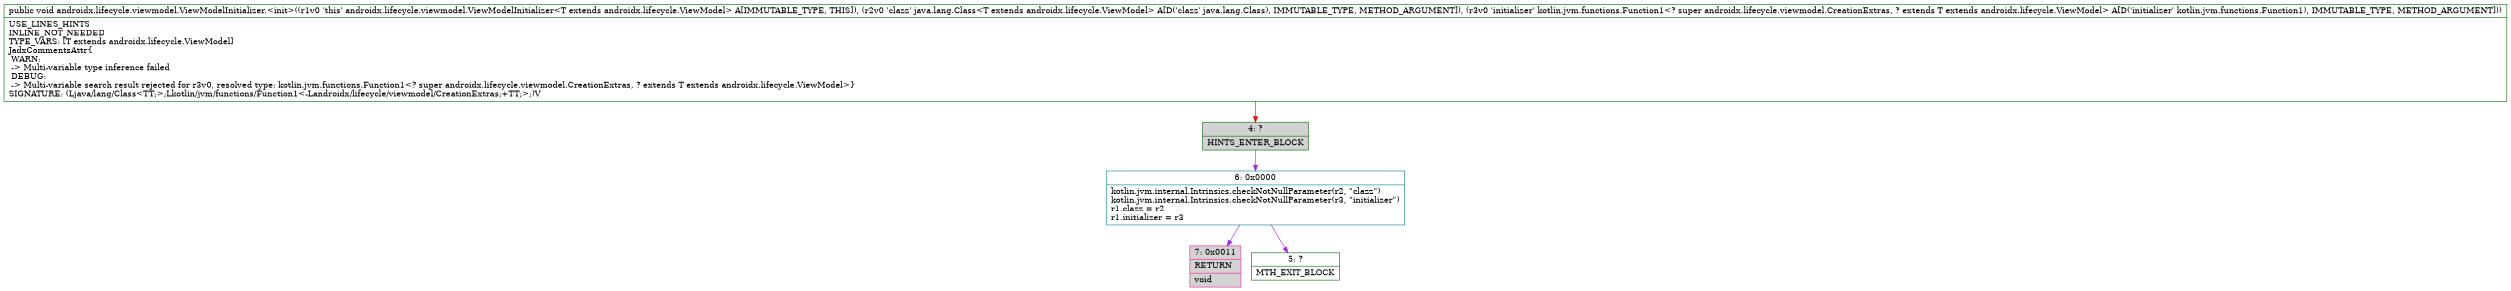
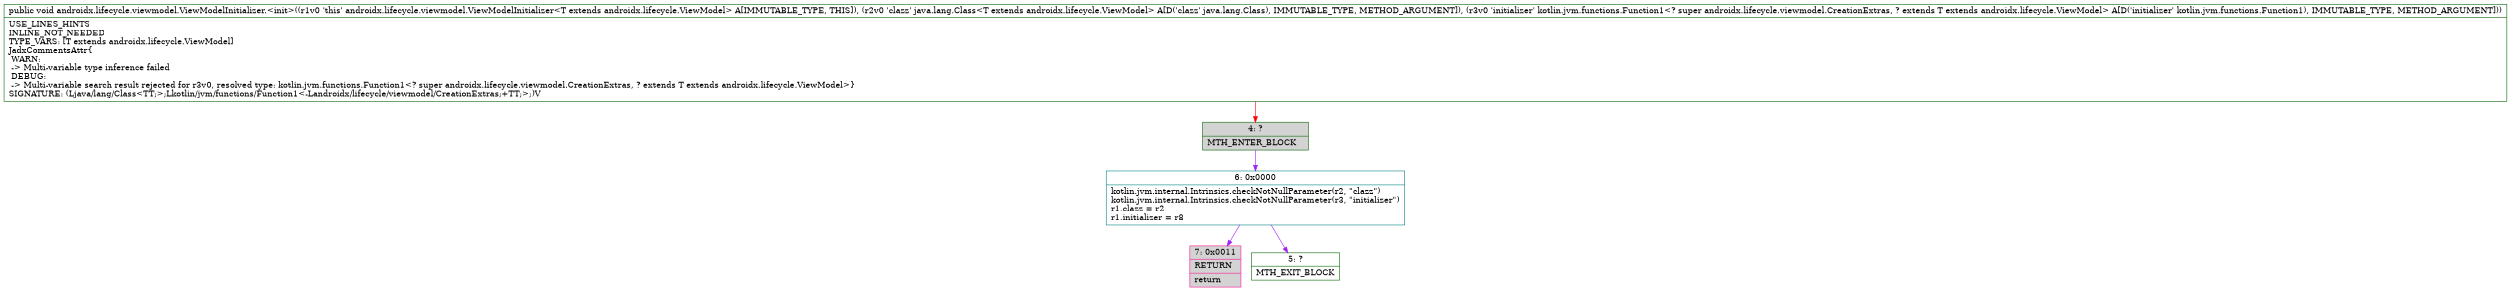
node "4: ?": text "HINTS_ENTER_BLOCK" -> "MTH_ENTER_BLOCK"
node "6: 0x0000": text "r1.initializer = r3" -> "r1.initializer = r8"
node "7: 0x0011": text "void" -> "return"
